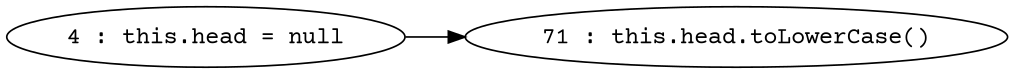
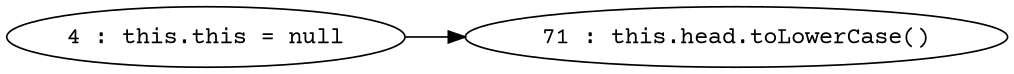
node "4 : this.head = null": label "4 : this.head = null" -> "4 : this.this = null"
